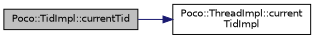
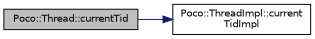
node "Poco::TidImpl::currentTid": label "Poco::TidImpl::currentTid" -> "Poco::Thread::currentTid"
